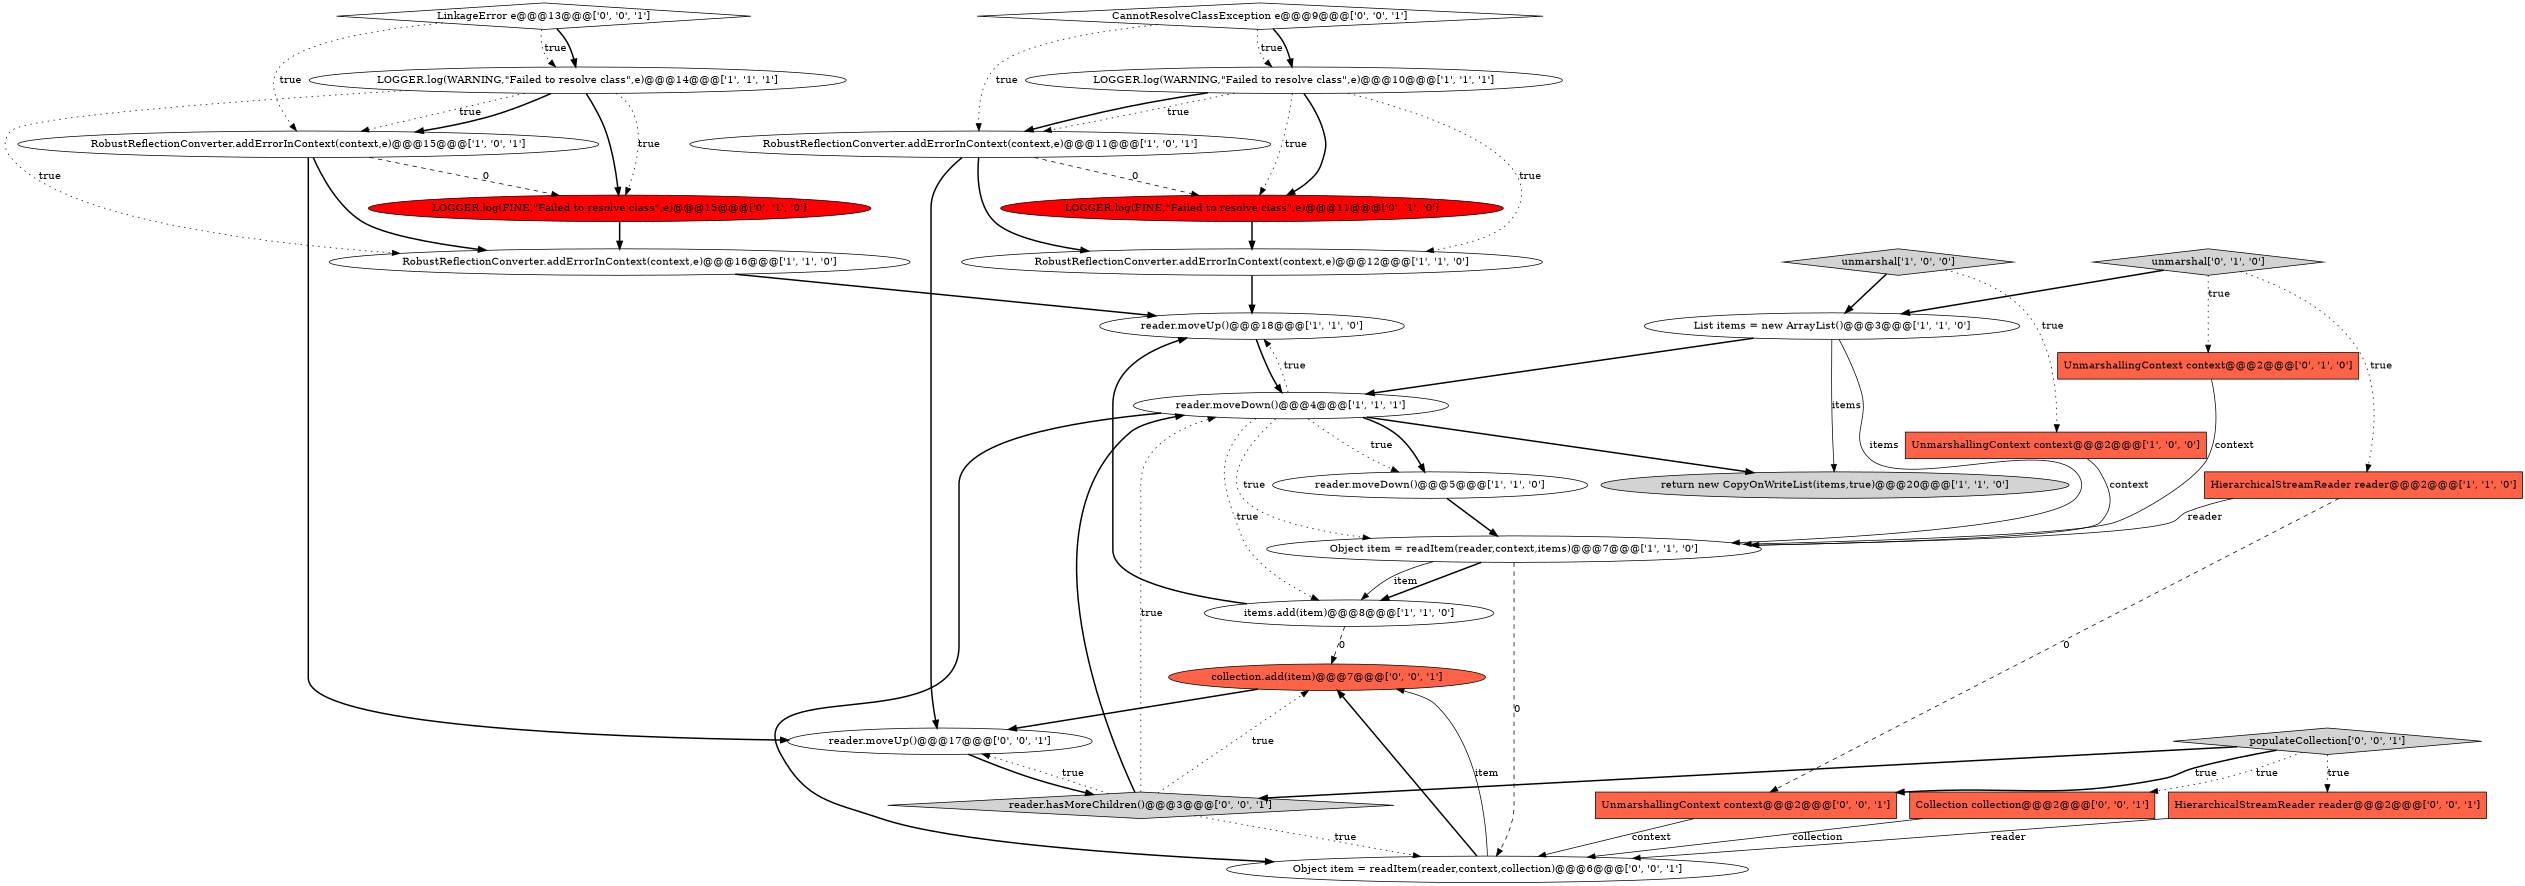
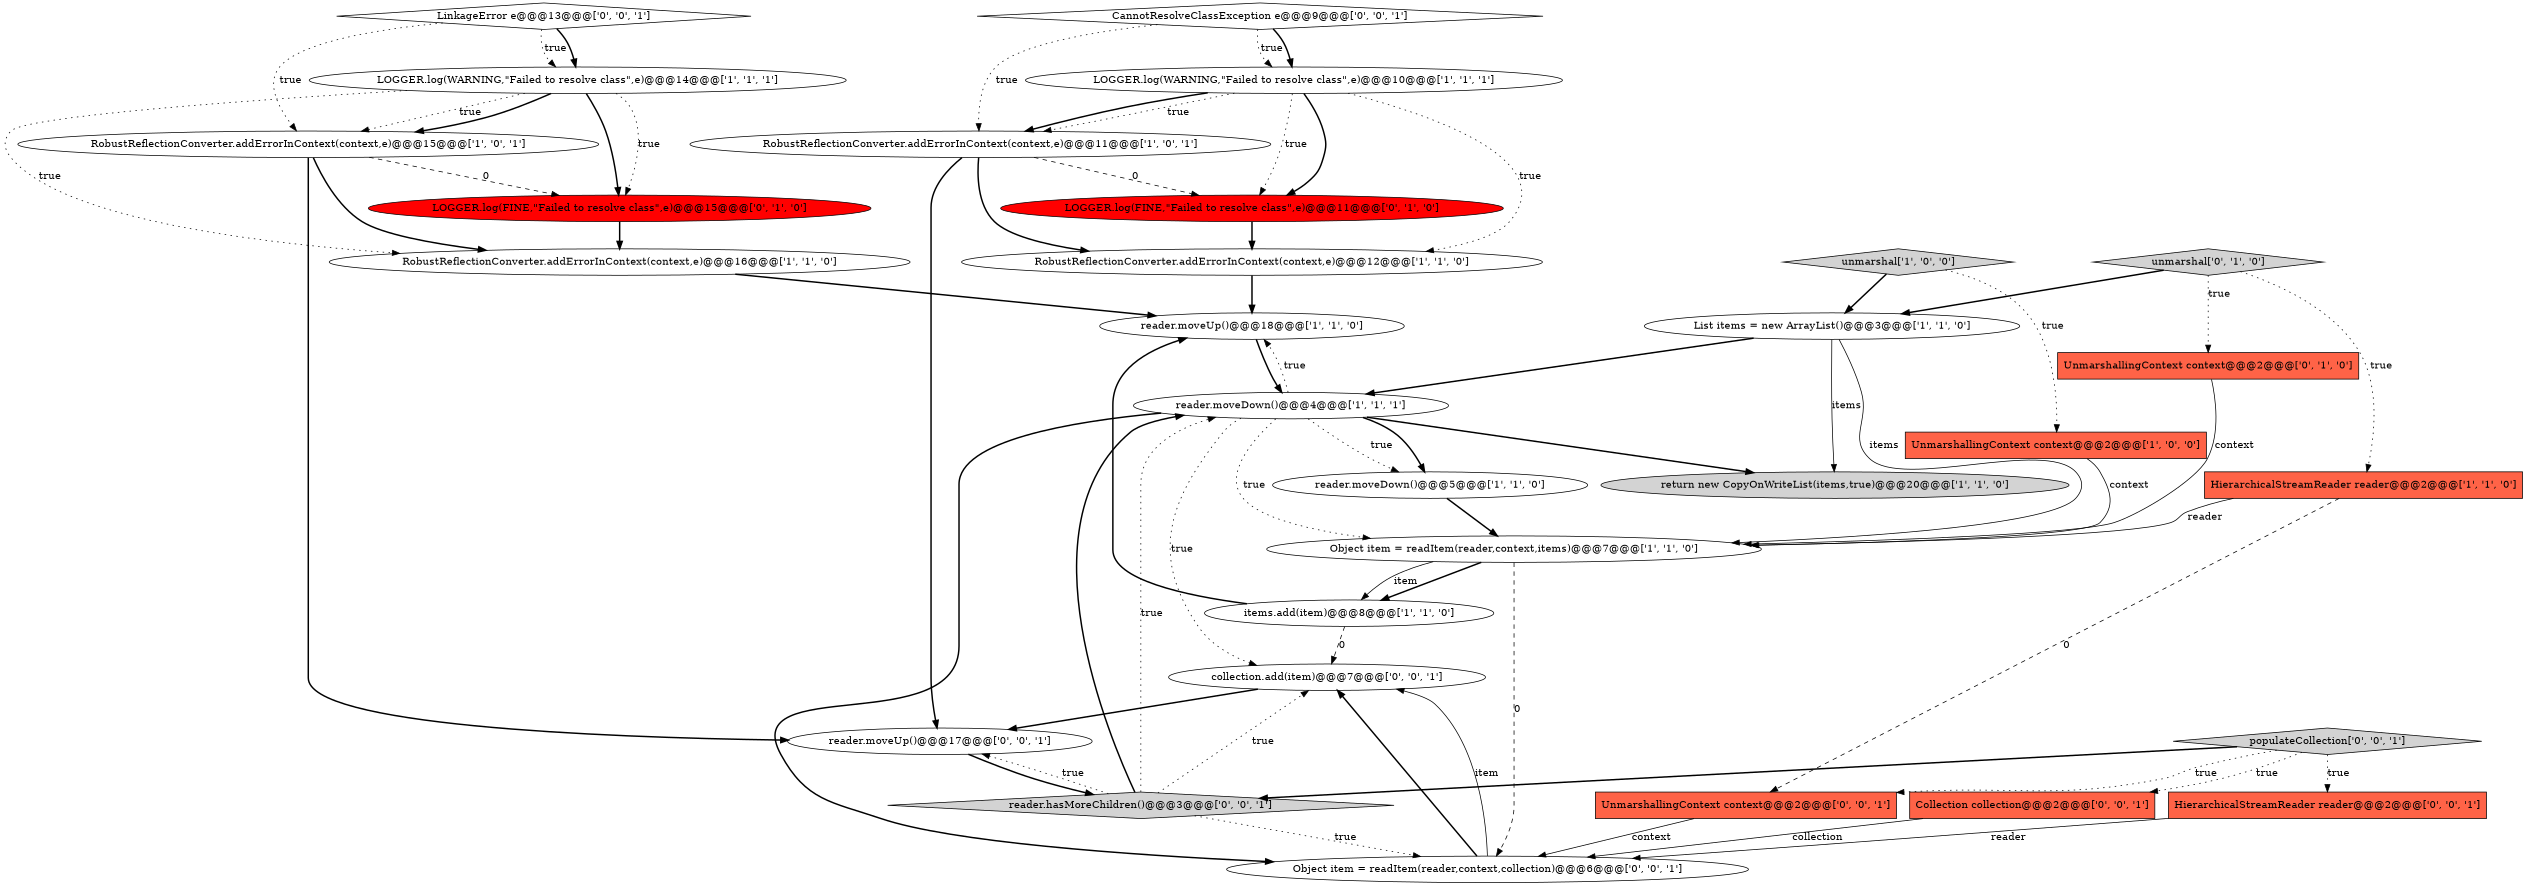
edge "reader.moveDown()@@@4@@@['1', '1', '1']" -> "items.add(item)@@@8@@@['1', '1', '0']": now "reader.moveDown()@@@4@@@['1', '1', '1']" -> "collection.add(item)@@@7@@@['0', '0', '1']"
node "collection.add(item)@@@7@@@['0', '0', '1']": fillcolor tomato -> white
edge "populateCollection['0', '0', '1']" -> "UnmarshallingContext context@@@2@@@['0', '0', '1']": style bold -> dotted
